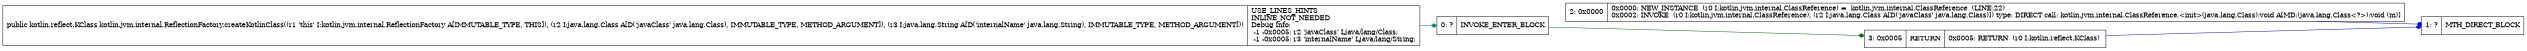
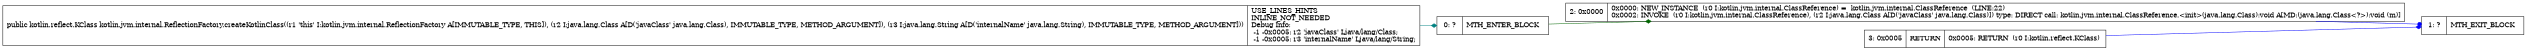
node "0: ?": text "INVOKE_ENTER_BLOCK" -> "MTH_ENTER_BLOCK"
node "1: ?": text "MTH_DIRECT_BLOCK" -> "MTH_EXIT_BLOCK"
edge "0: ?" -> "3: 0x0005": now "0: ?" -> "2: 0x0000"
